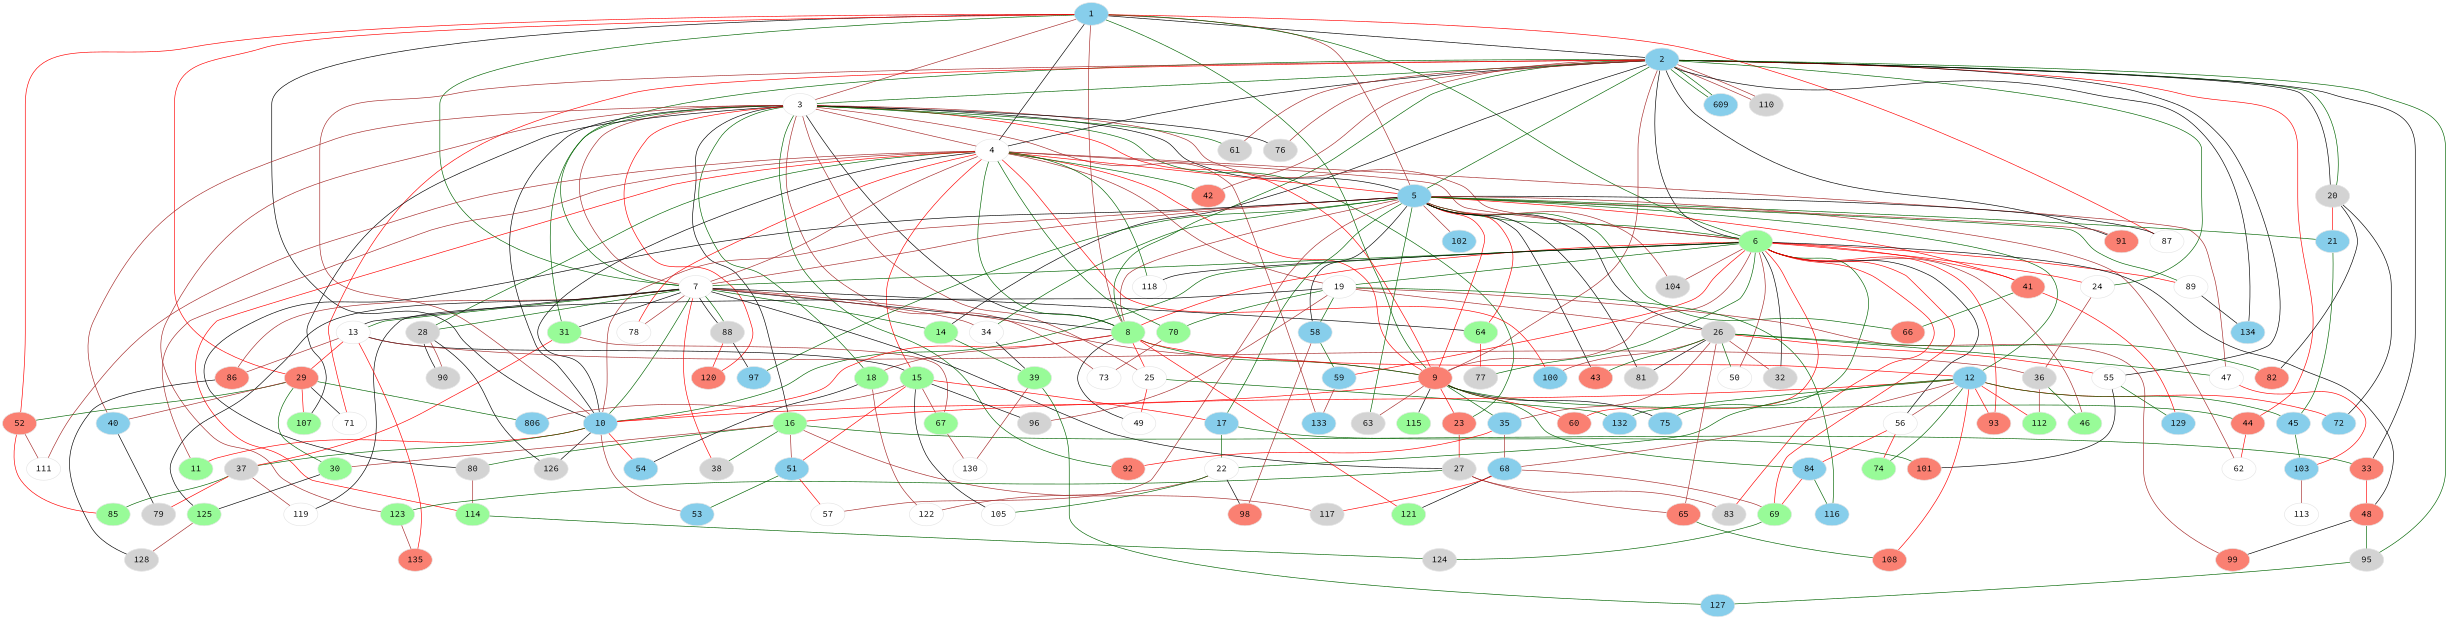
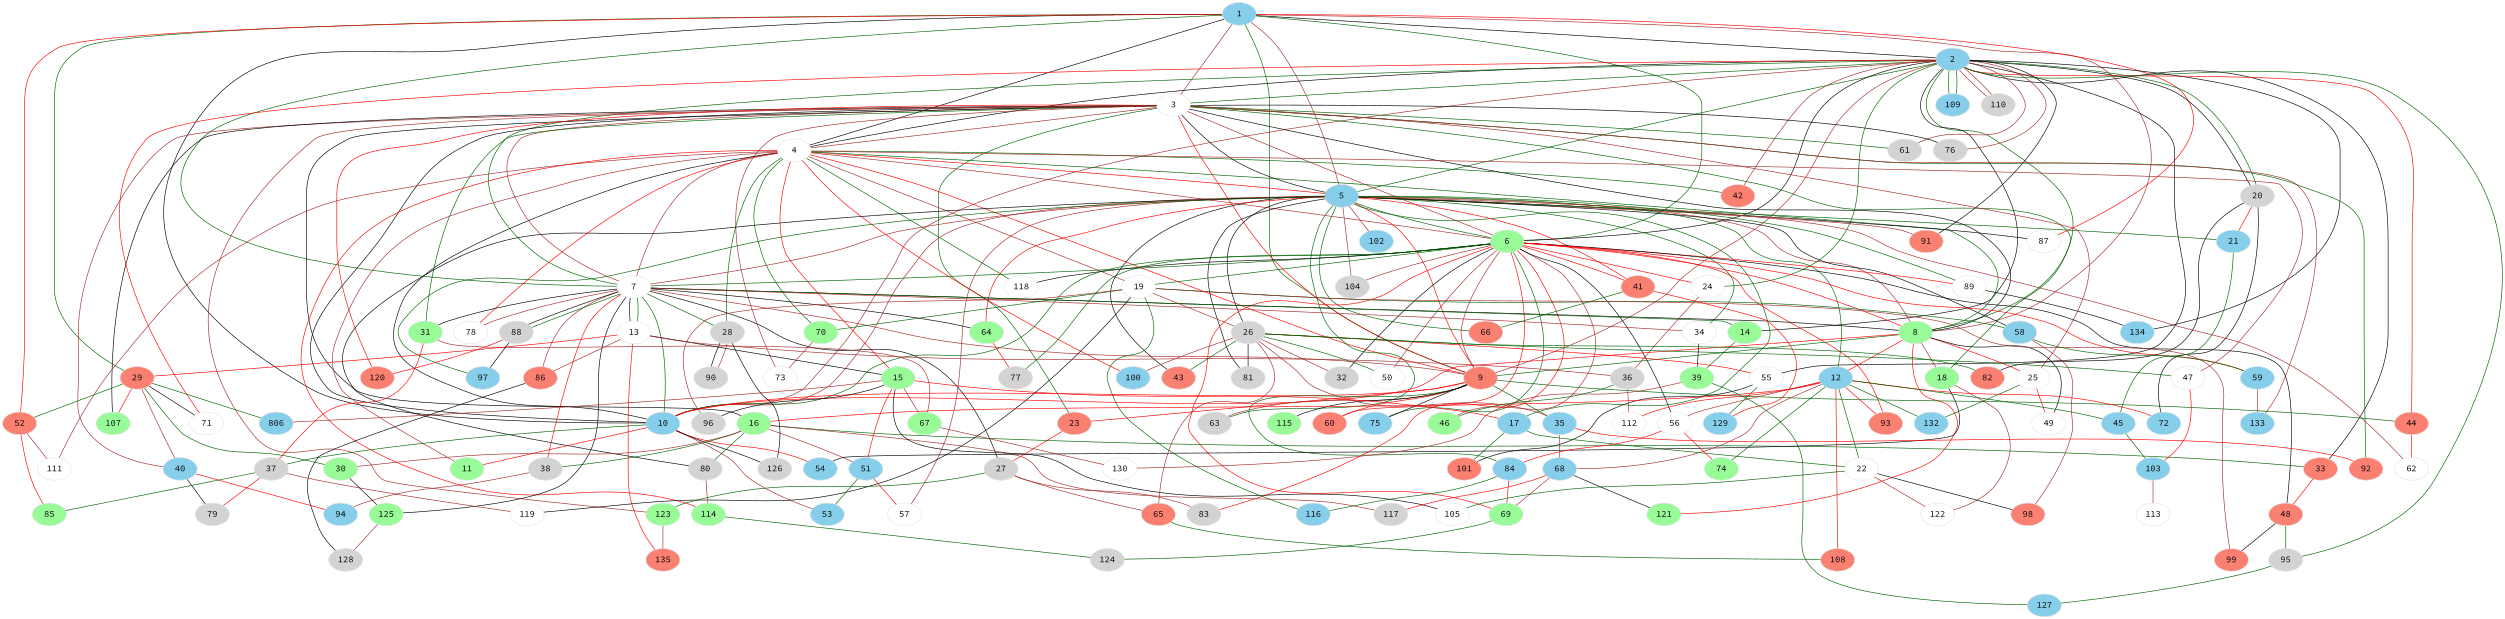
edge "1" -- "29": color red -> darkgreen
node "609": label "609" -> "109"
node "112": fillcolor palegreen -> white
node "94": added
